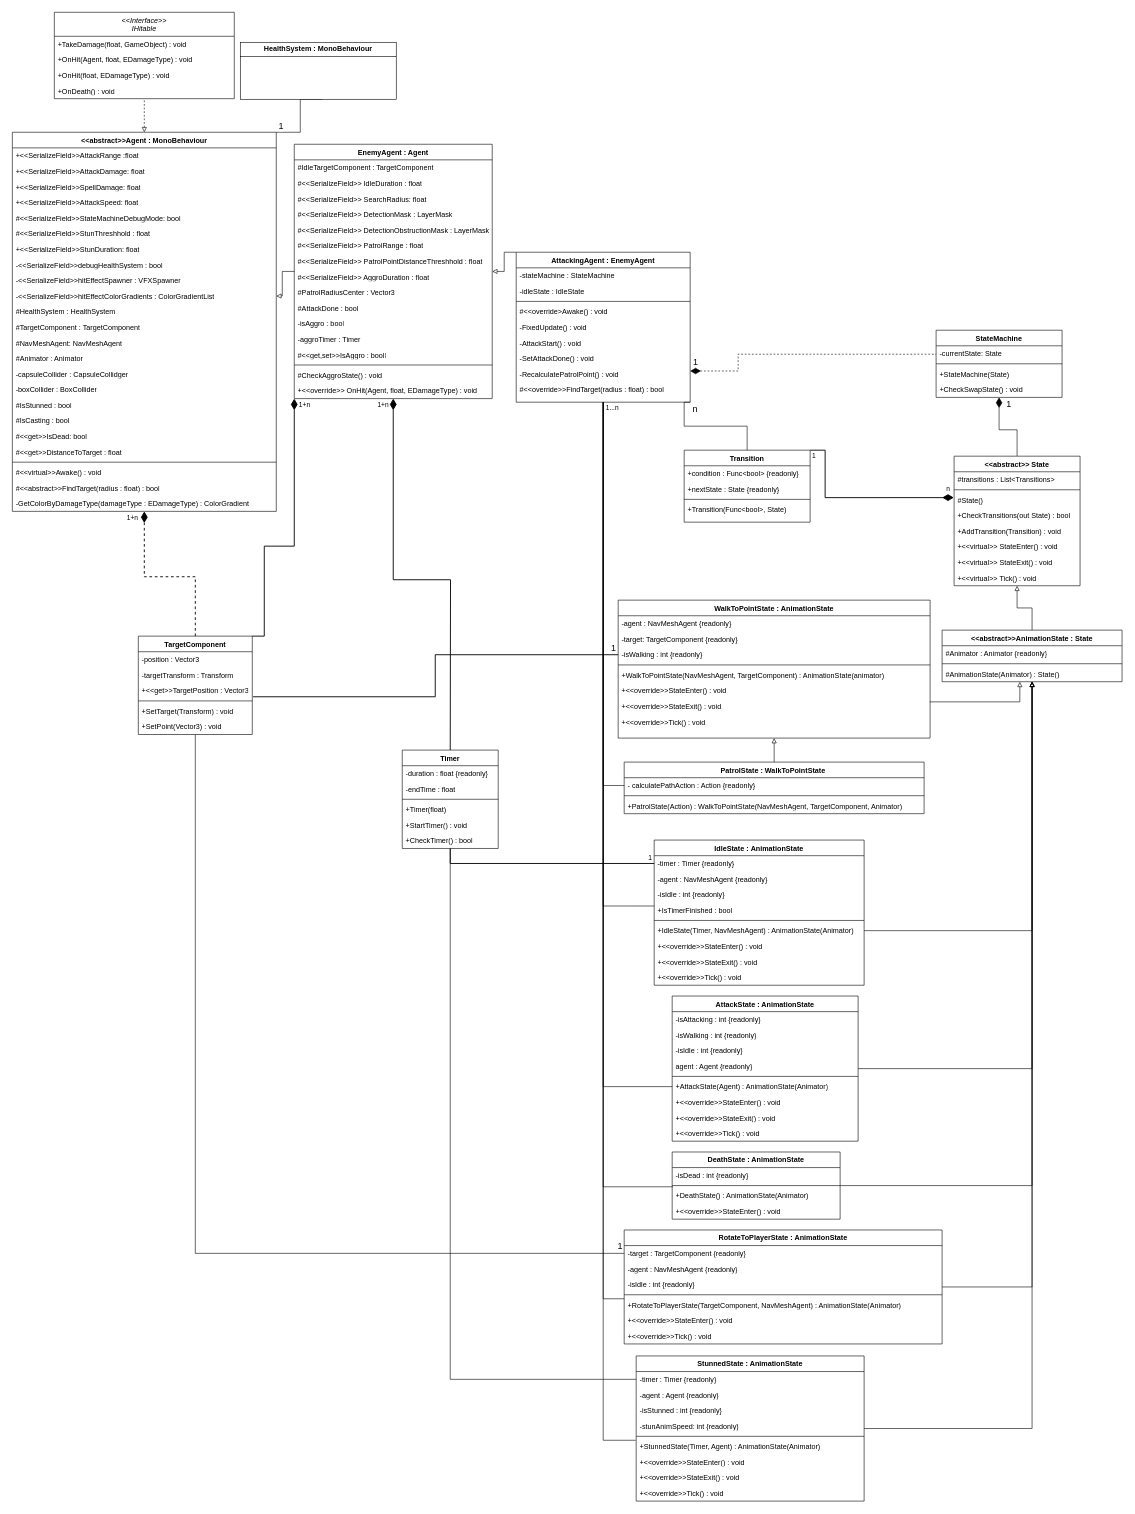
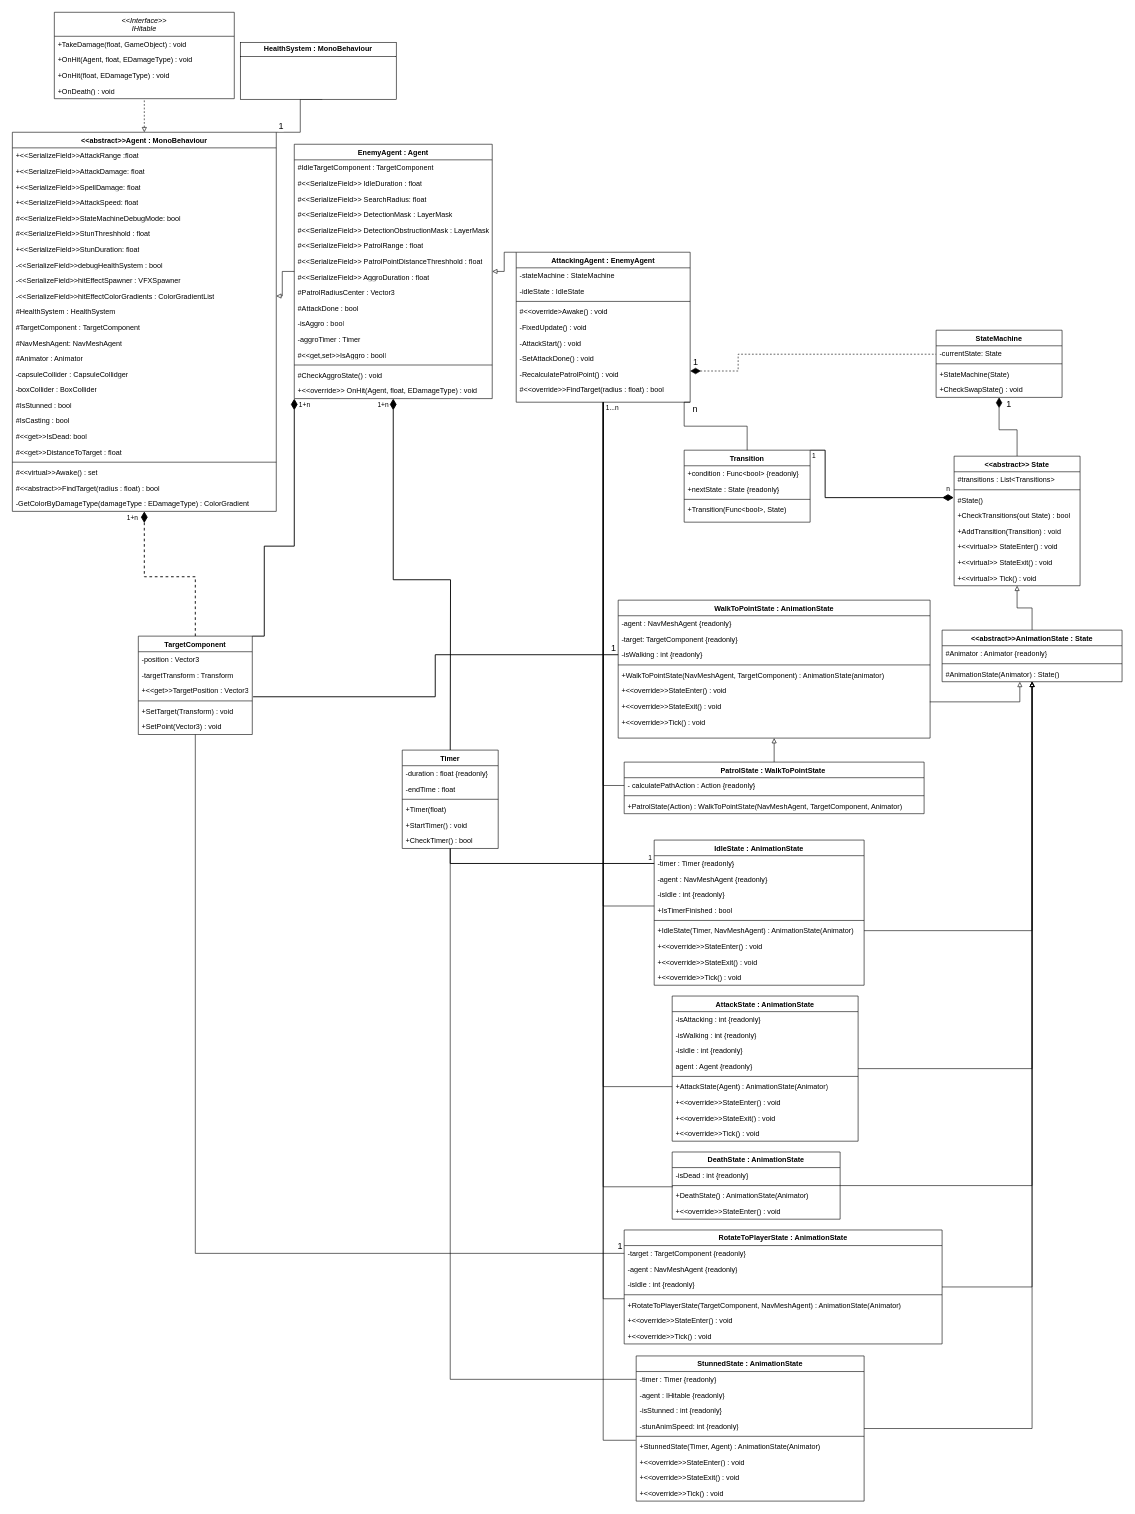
node "#<<virtual>>Awake() : void": label "#<<virtual>>Awake() : void" -> "#<<virtual>>Awake() : set"
node "-agent : Agent {readonly}": label "-agent : Agent {readonly}" -> "-agent : IHitable {readonly}"
